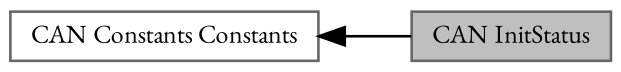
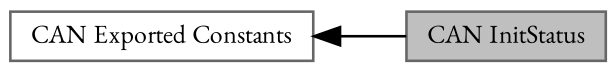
node "CAN Constants Constants": label "CAN Constants Constants" -> "CAN Exported Constants"
